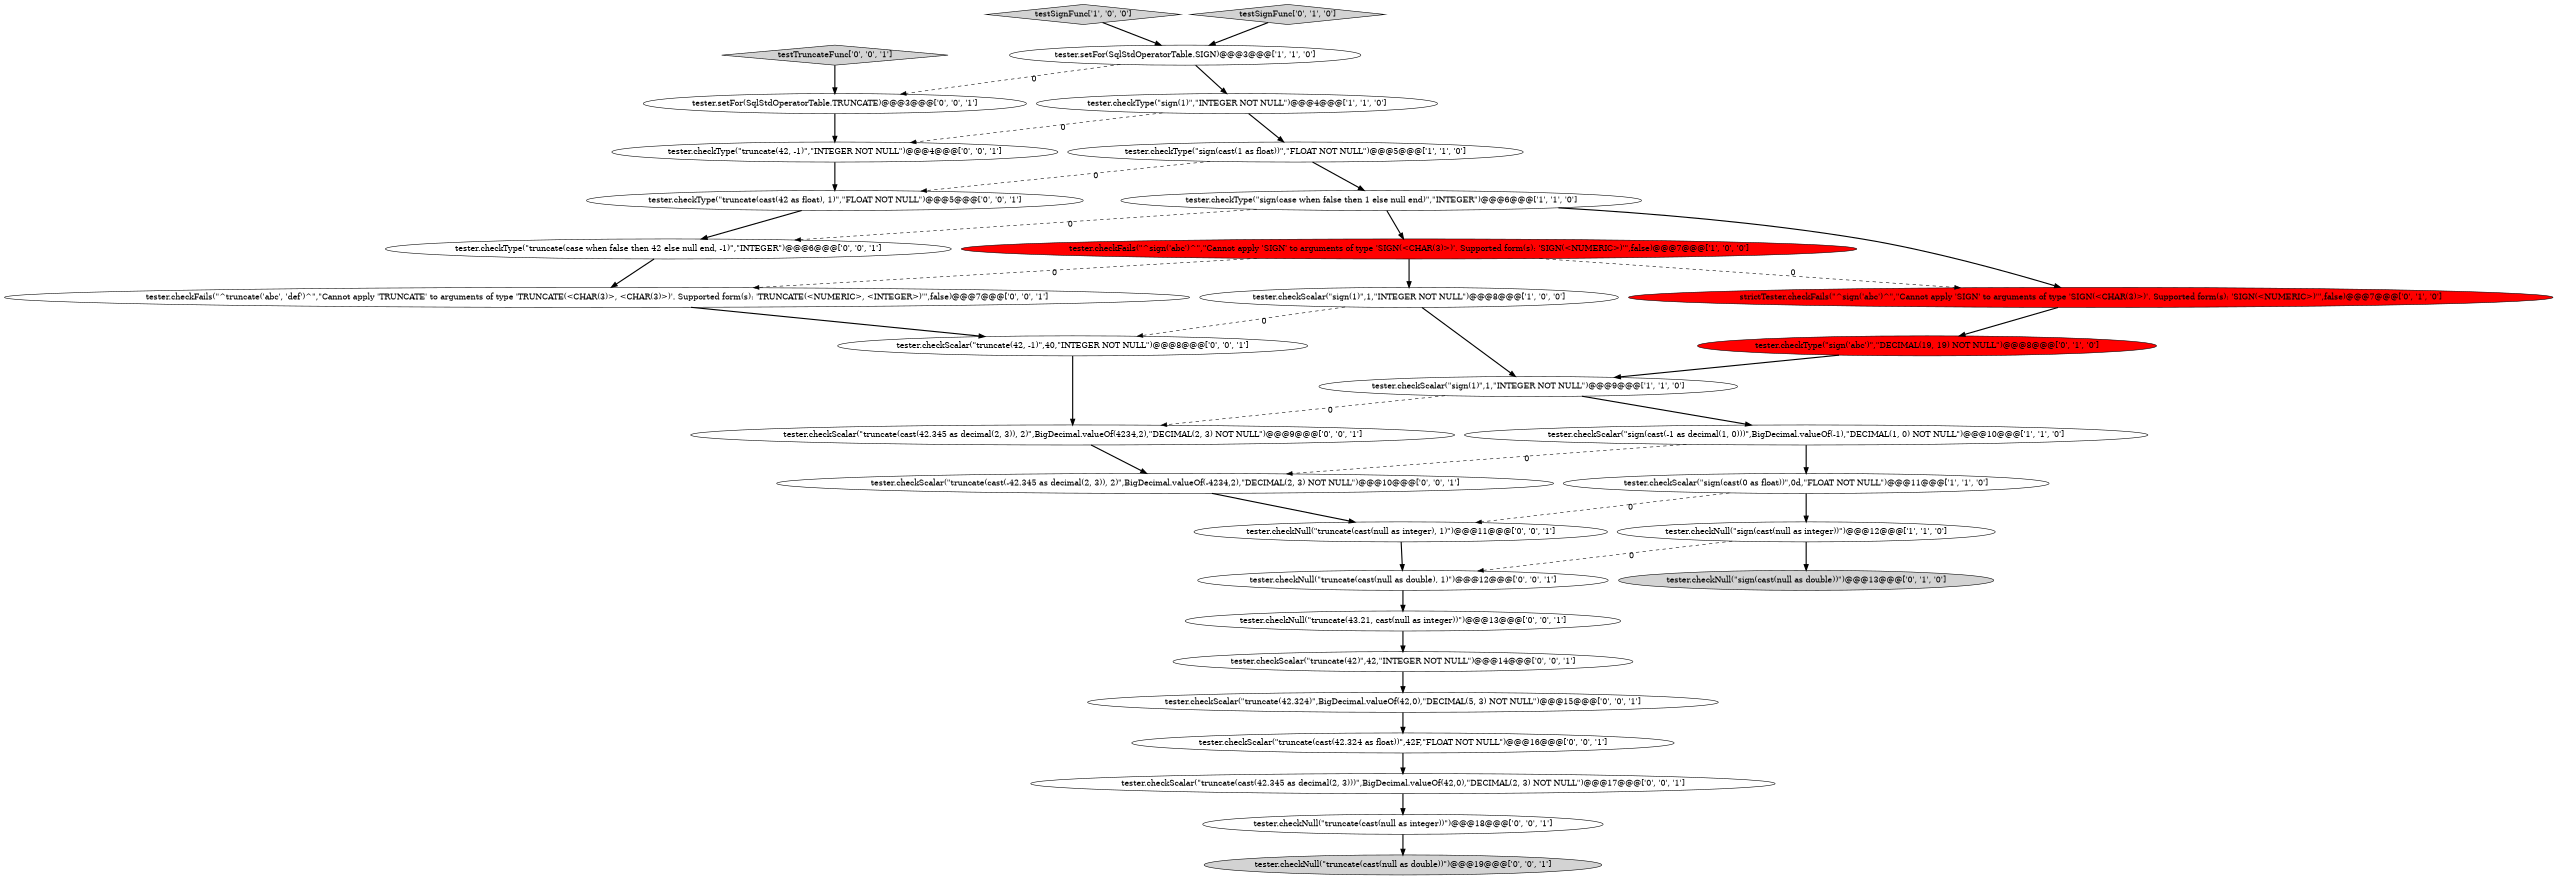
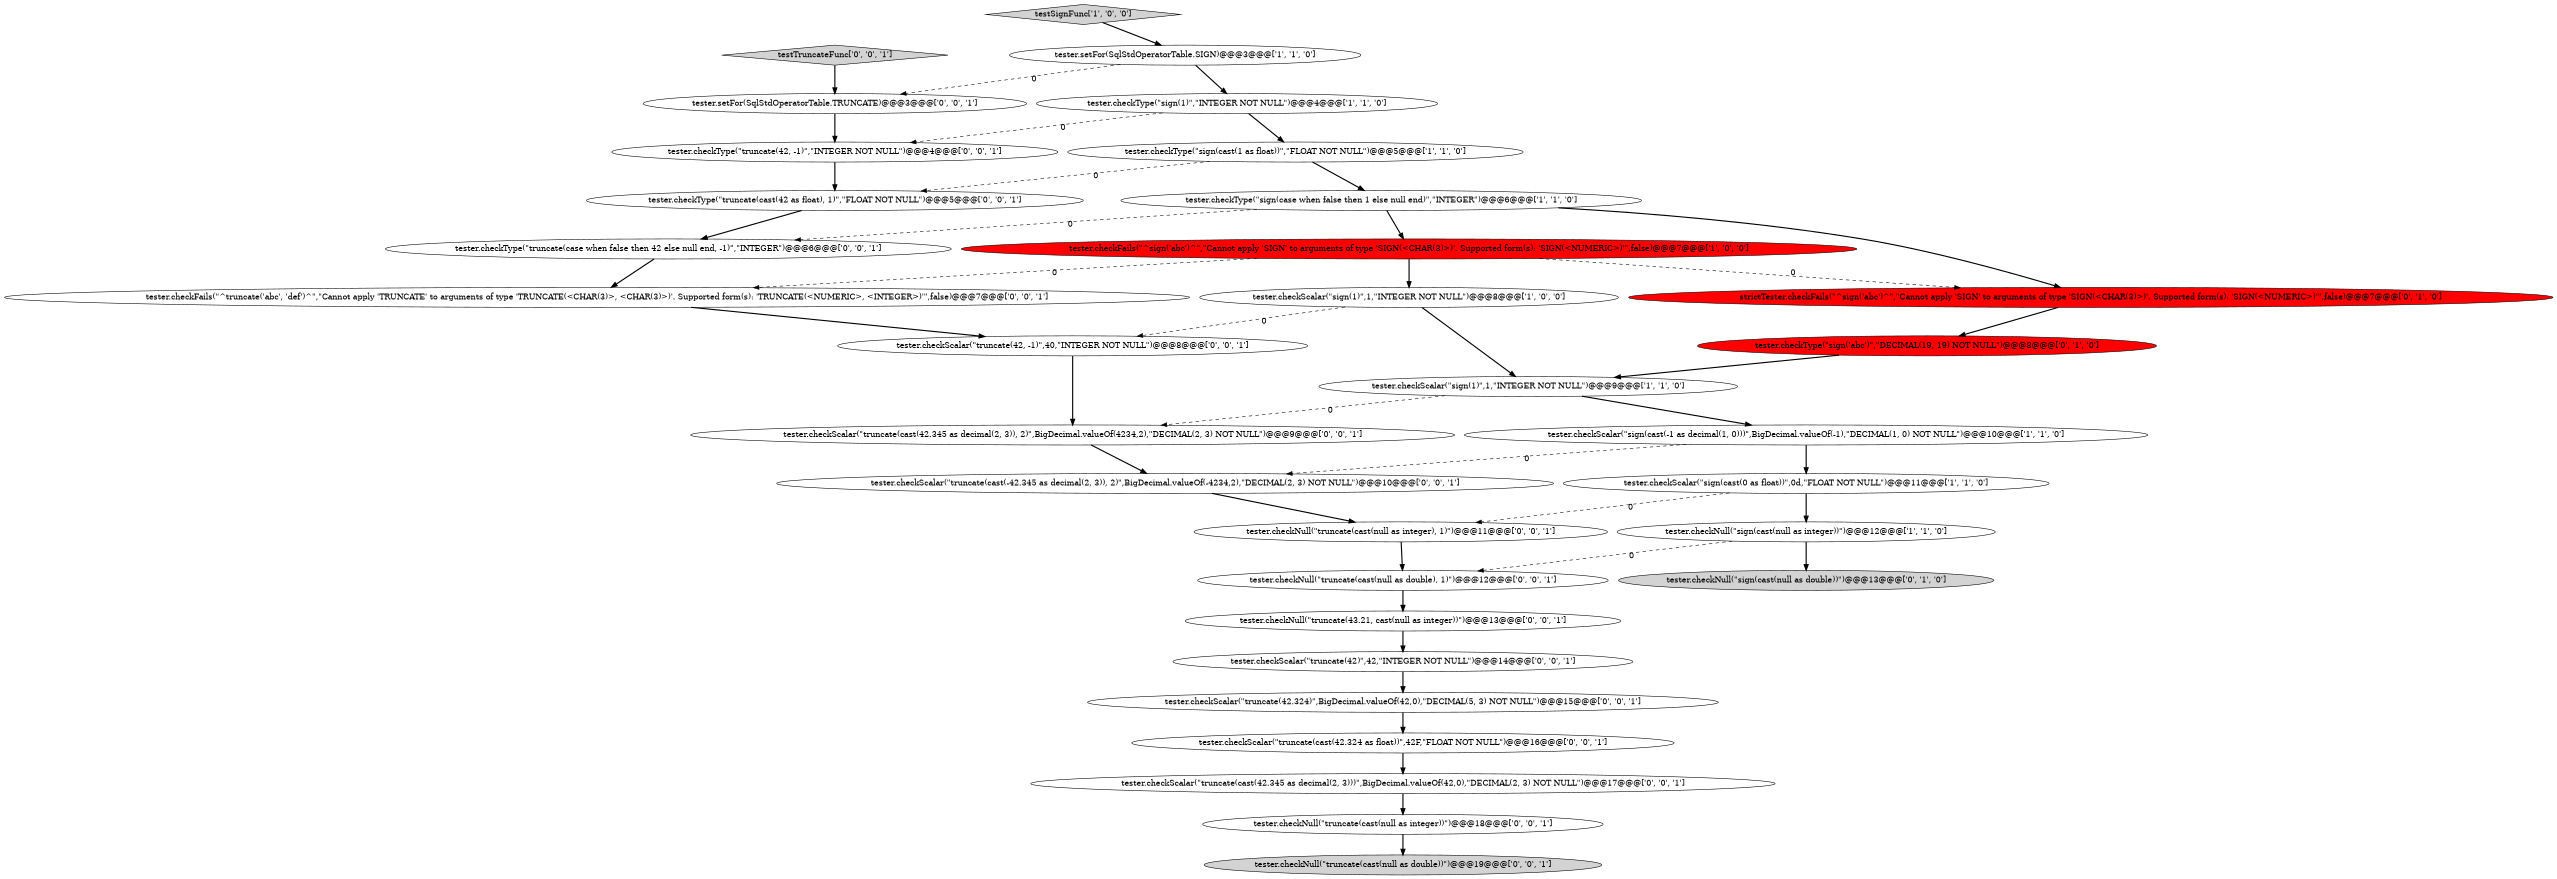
node "testSignFunc['0', '1', '0']": removed
